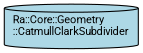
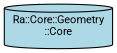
node "Ra::Core::Geometry ::CatmullClarkSubdivider": label "Ra::Core::Geometry ::CatmullClarkSubdivider" -> "Ra::Core::Geometry ::Core"
